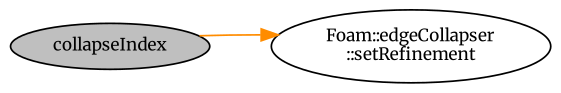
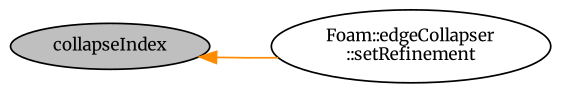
edge "collapseIndex" -> "Foam::edgeCollapser ::setRefinement": reversed
